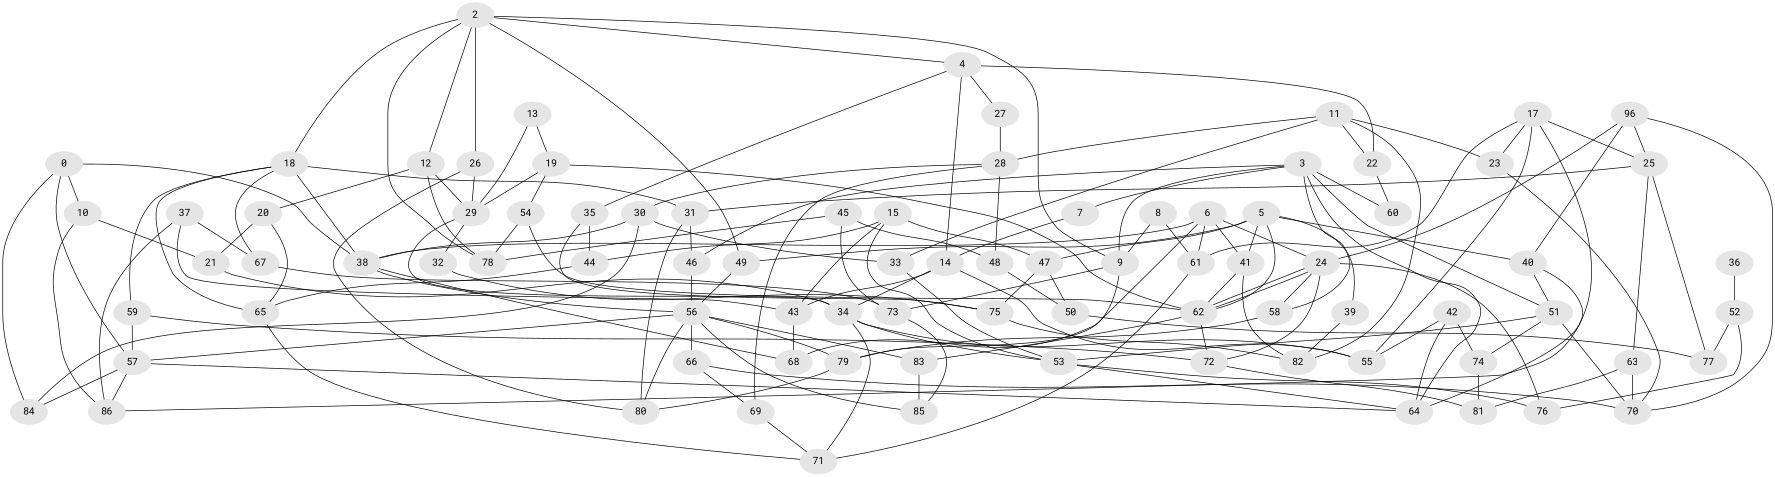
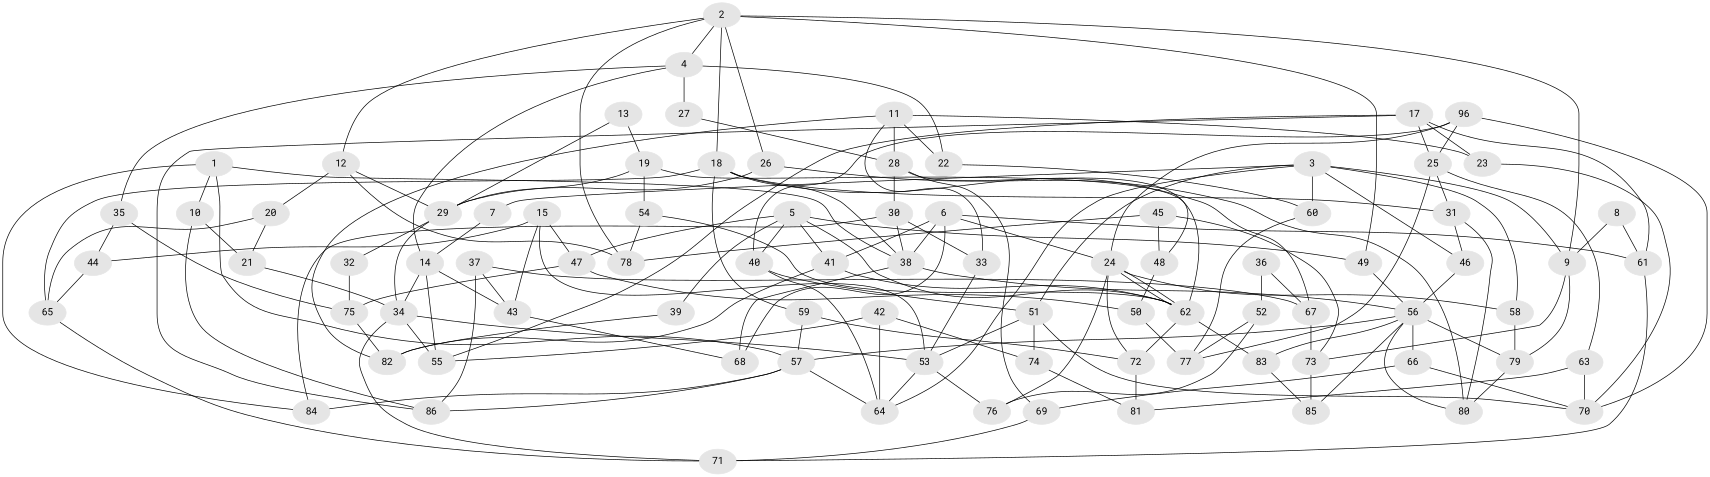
node "0": label "0" -> "1"
edge "60" -- "77": added
edge "36" -- "67": added
